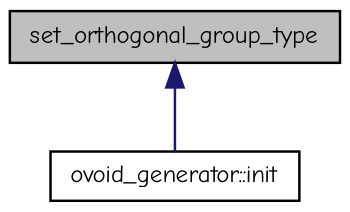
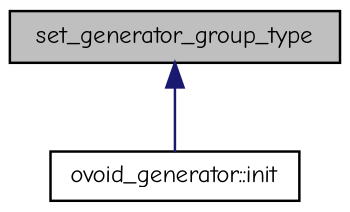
node "set_orthogonal_group_type": label "set_orthogonal_group_type" -> "set_generator_group_type"
